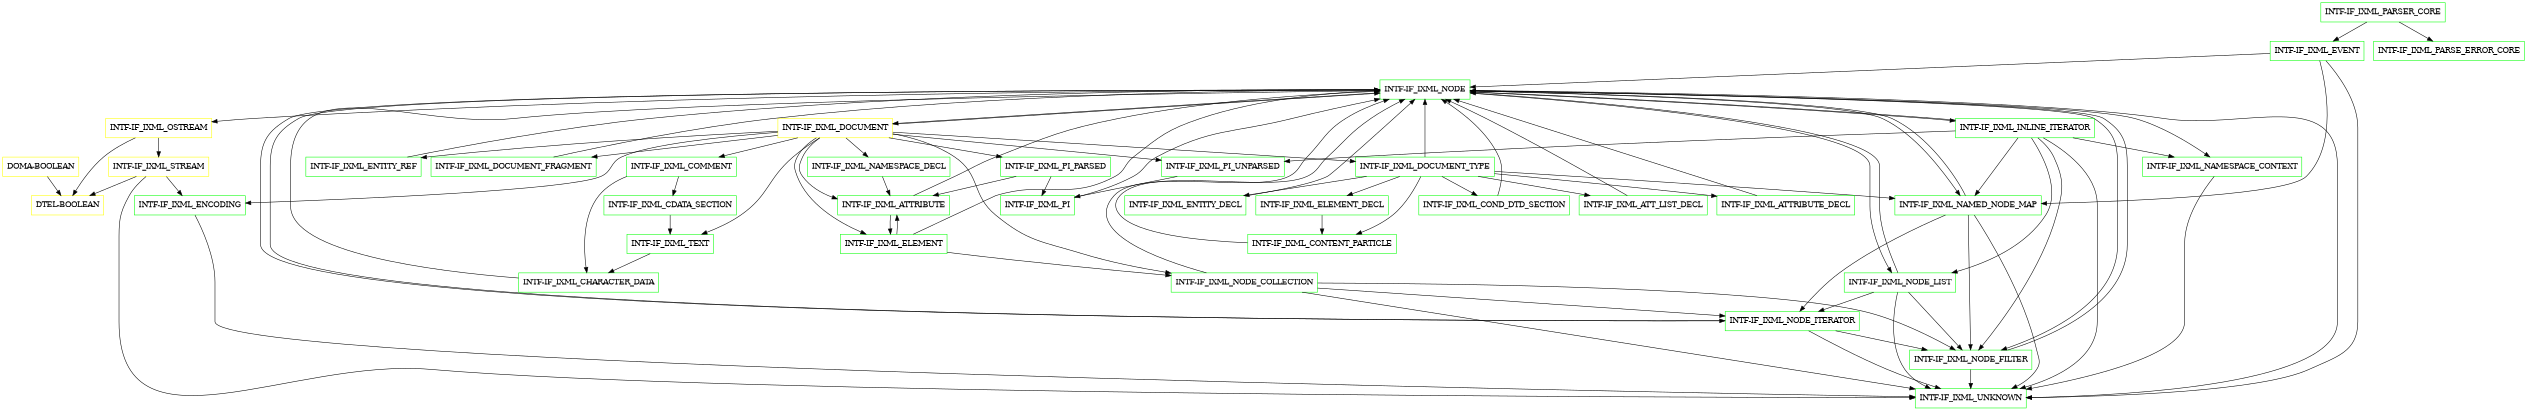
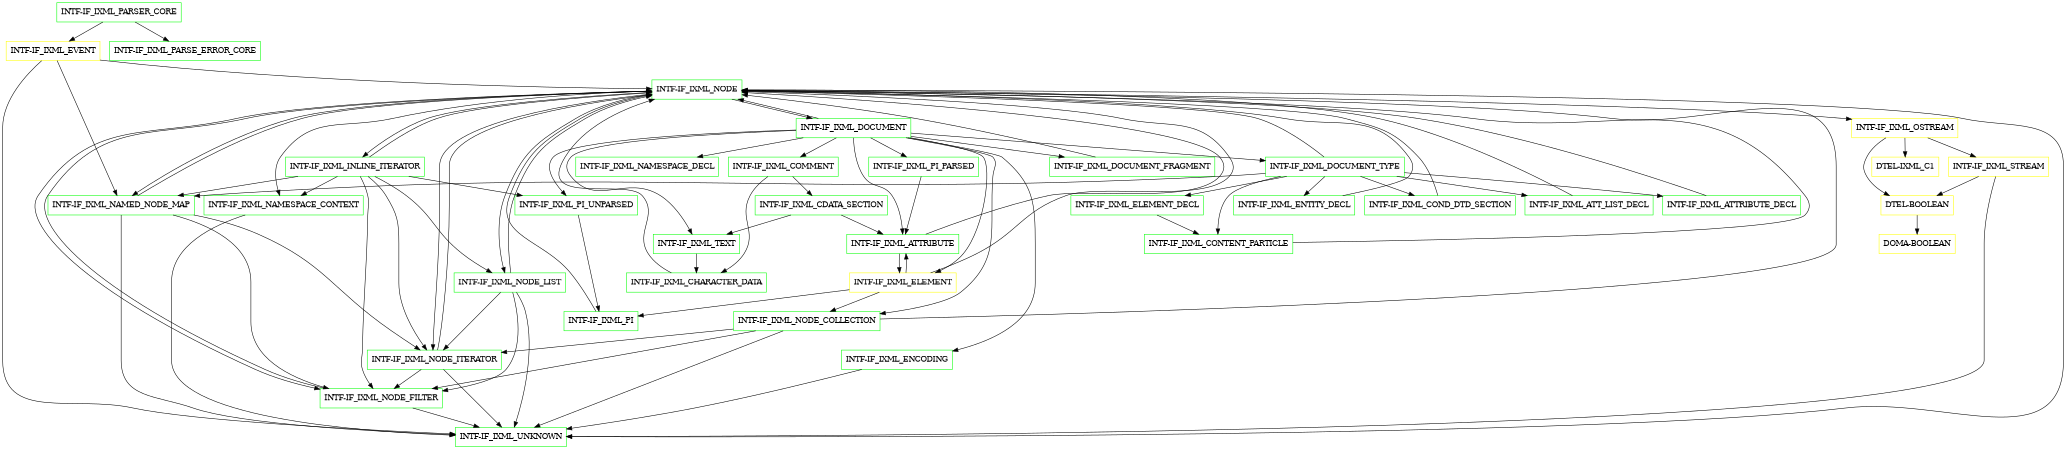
node "INTF-IF_IXML_EVENT": color green -> yellow
node "INTF-IF_IXML_DOCUMENT": color yellow -> green
node "INTF-IF_IXML_ENTITY_REF": removed
node "DTEL-IXML_C1": added
edge "DOMA-BOOLEAN" -> "DTEL-BOOLEAN": reversed
edge "INTF-IF_IXML_STREAM" -> "INTF-IF_IXML_ENCODING": removed
edge "INTF-IF_IXML_NAMESPACE_DECL" -> "INTF-IF_IXML_ATTRIBUTE": now "INTF-IF_IXML_CDATA_SECTION" -> "INTF-IF_IXML_ATTRIBUTE"
edge "INTF-IF_IXML_PI_PARSED" -> "INTF-IF_IXML_PI": now "INTF-IF_IXML_ELEMENT" -> "INTF-IF_IXML_PI"
node "INTF-IF_IXML_ELEMENT": color green -> yellow
edge "INTF-IF_IXML_INLINE_ITERATOR" -> "INTF-IF_IXML_UNKNOWN": now "INTF-IF_IXML_INLINE_ITERATOR" -> "INTF-IF_IXML_NODE_ITERATOR"
